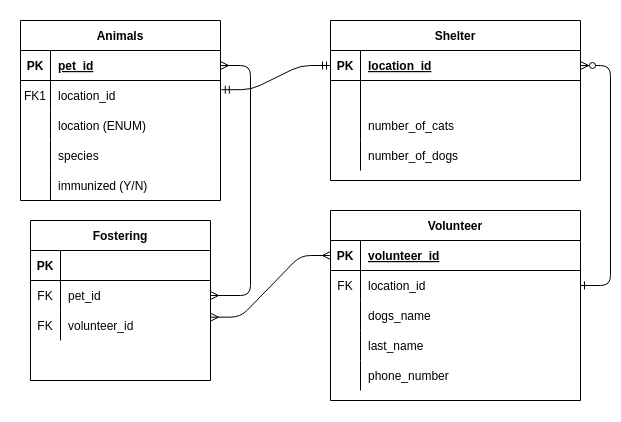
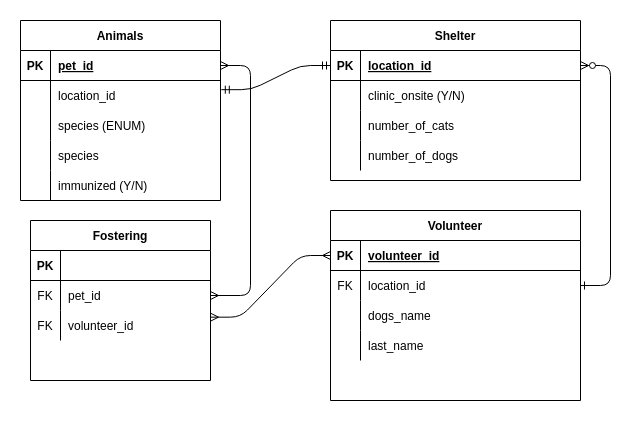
node "FK1": removed
node "clinic_onsite (Y/N)": added
node "location (ENUM)": label "location (ENUM)" -> "species (ENUM)"
node "phone_number": removed
